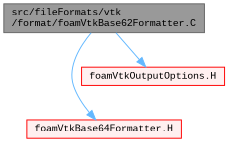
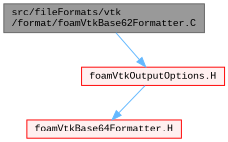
edge "src/fileFormats/vtk /format/foamVtkBase62Formatter.C" -> "foamVtkBase64Formatter.H": now "foamVtkOutputOptions.H" -> "foamVtkBase64Formatter.H"
